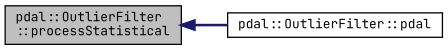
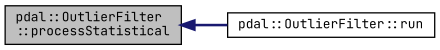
node "pdal::OutlierFilter::pdal": label "pdal::OutlierFilter::pdal" -> "pdal::OutlierFilter::run"
